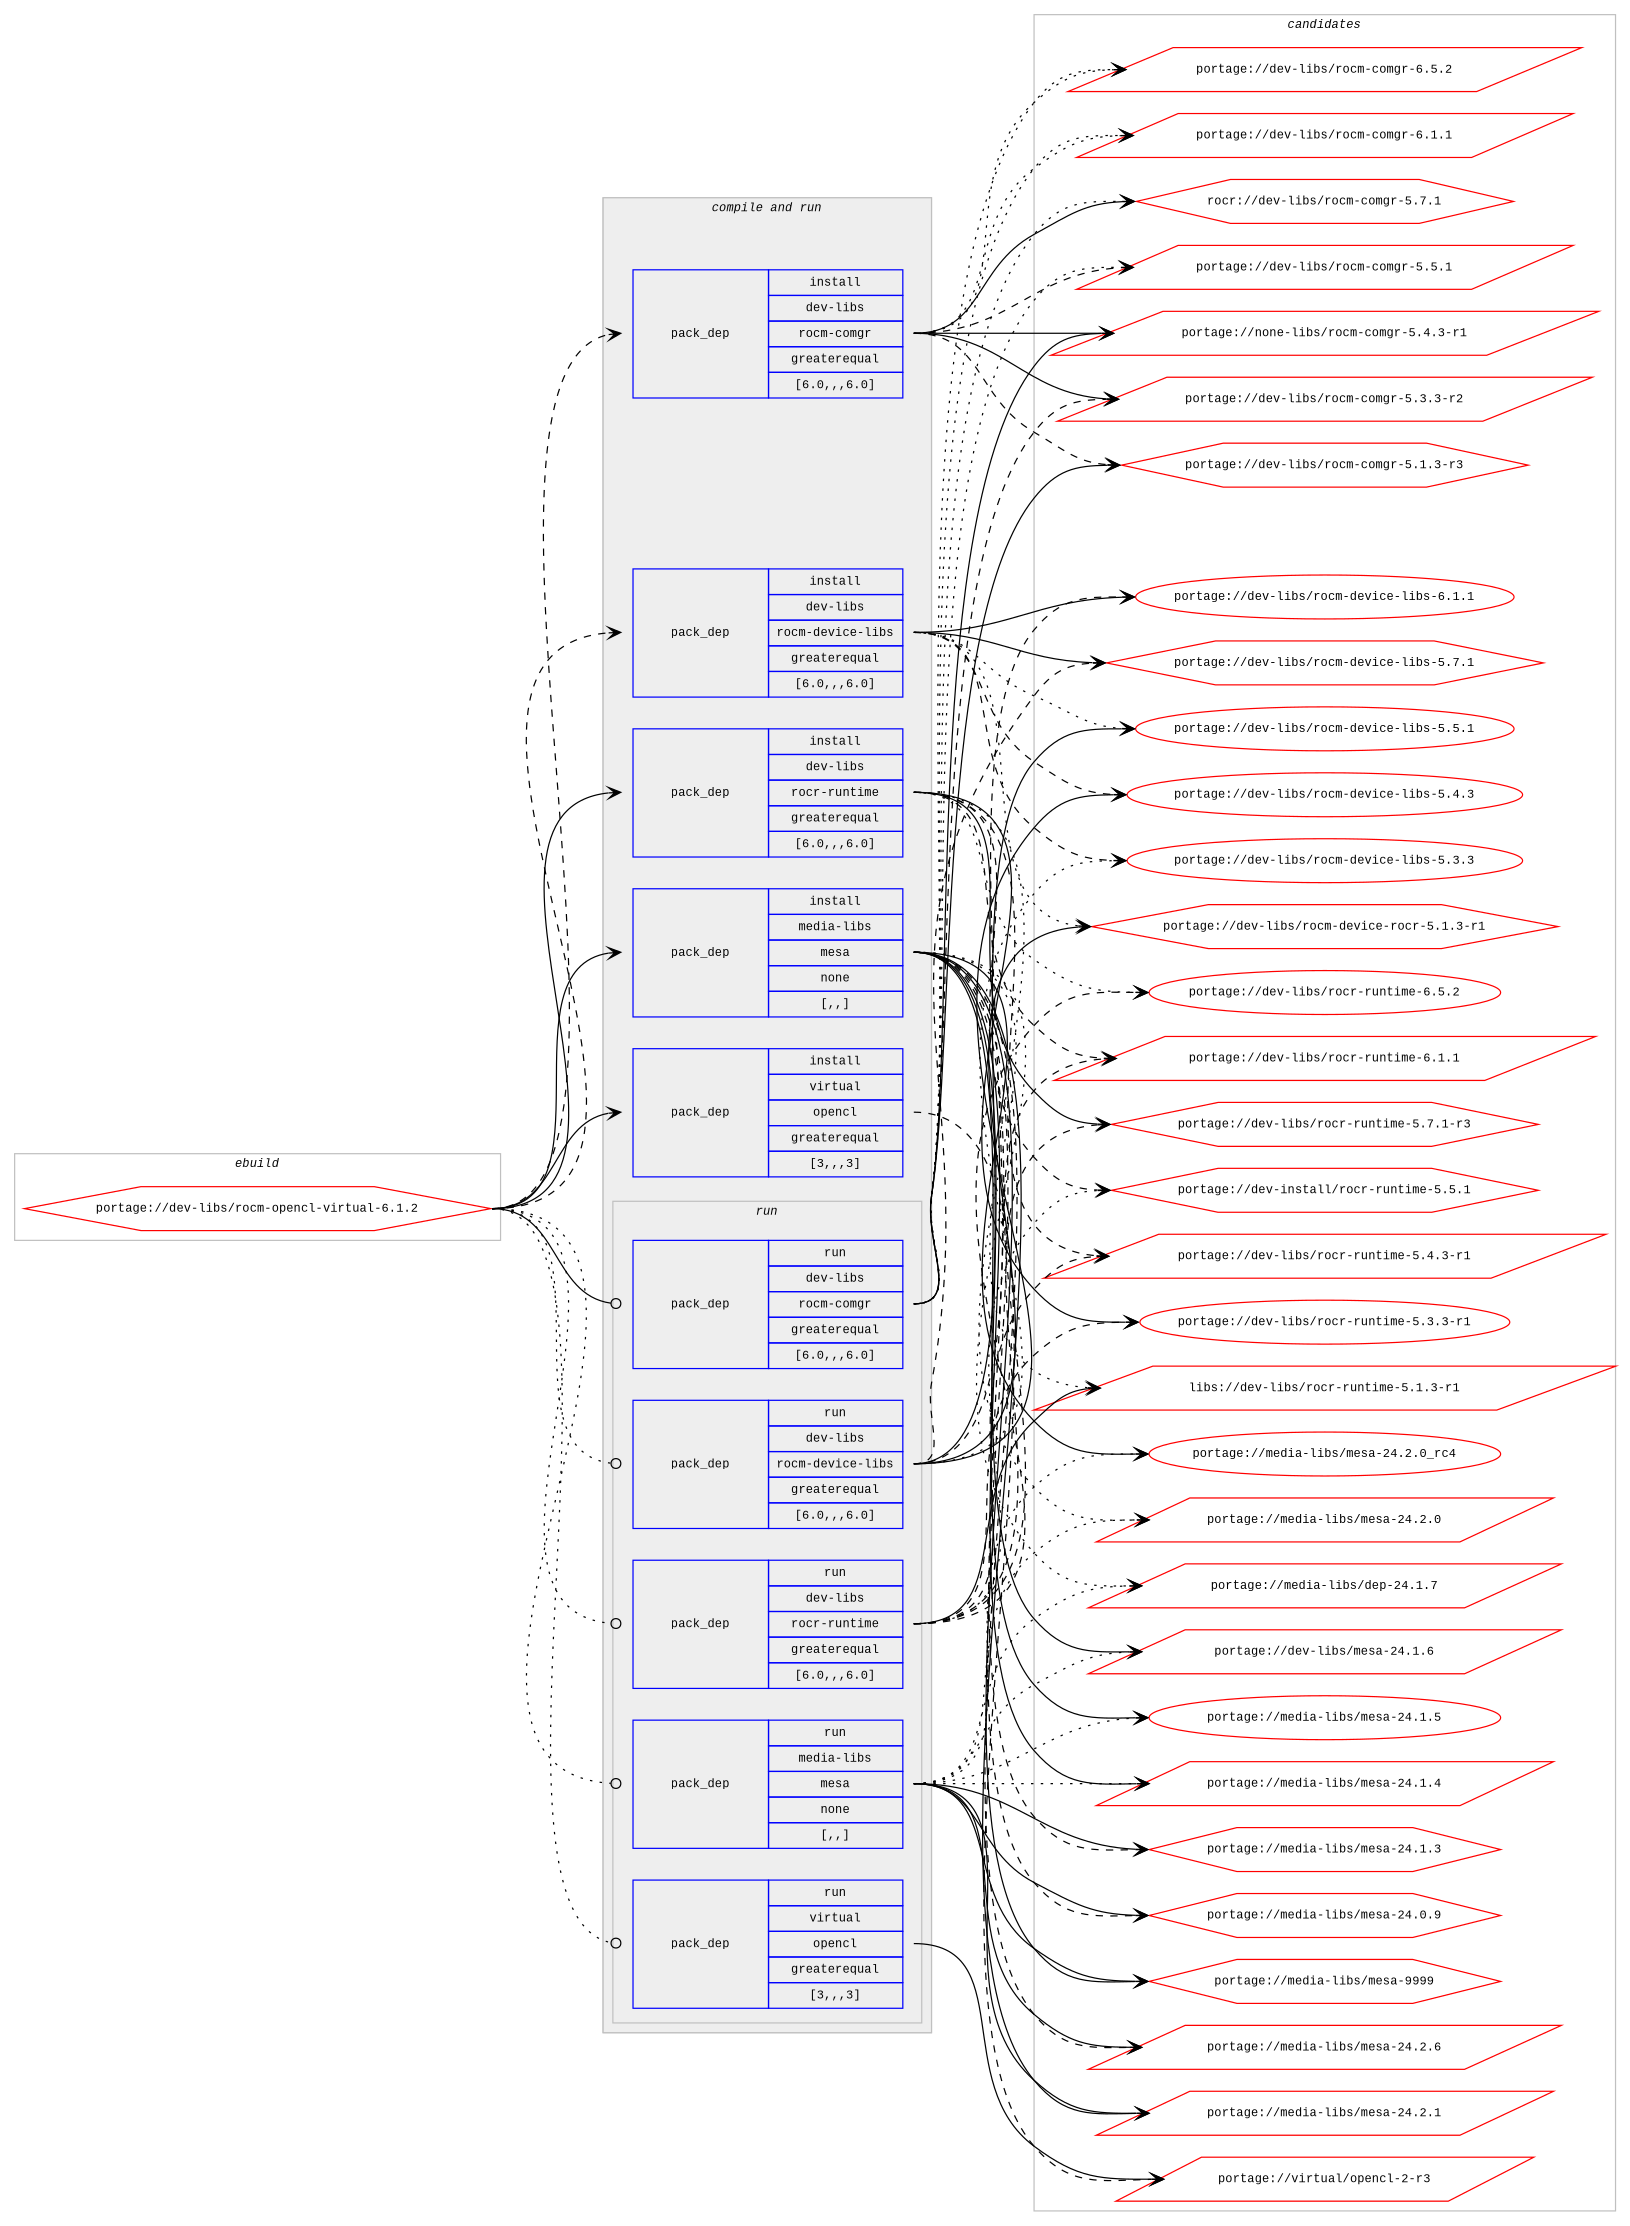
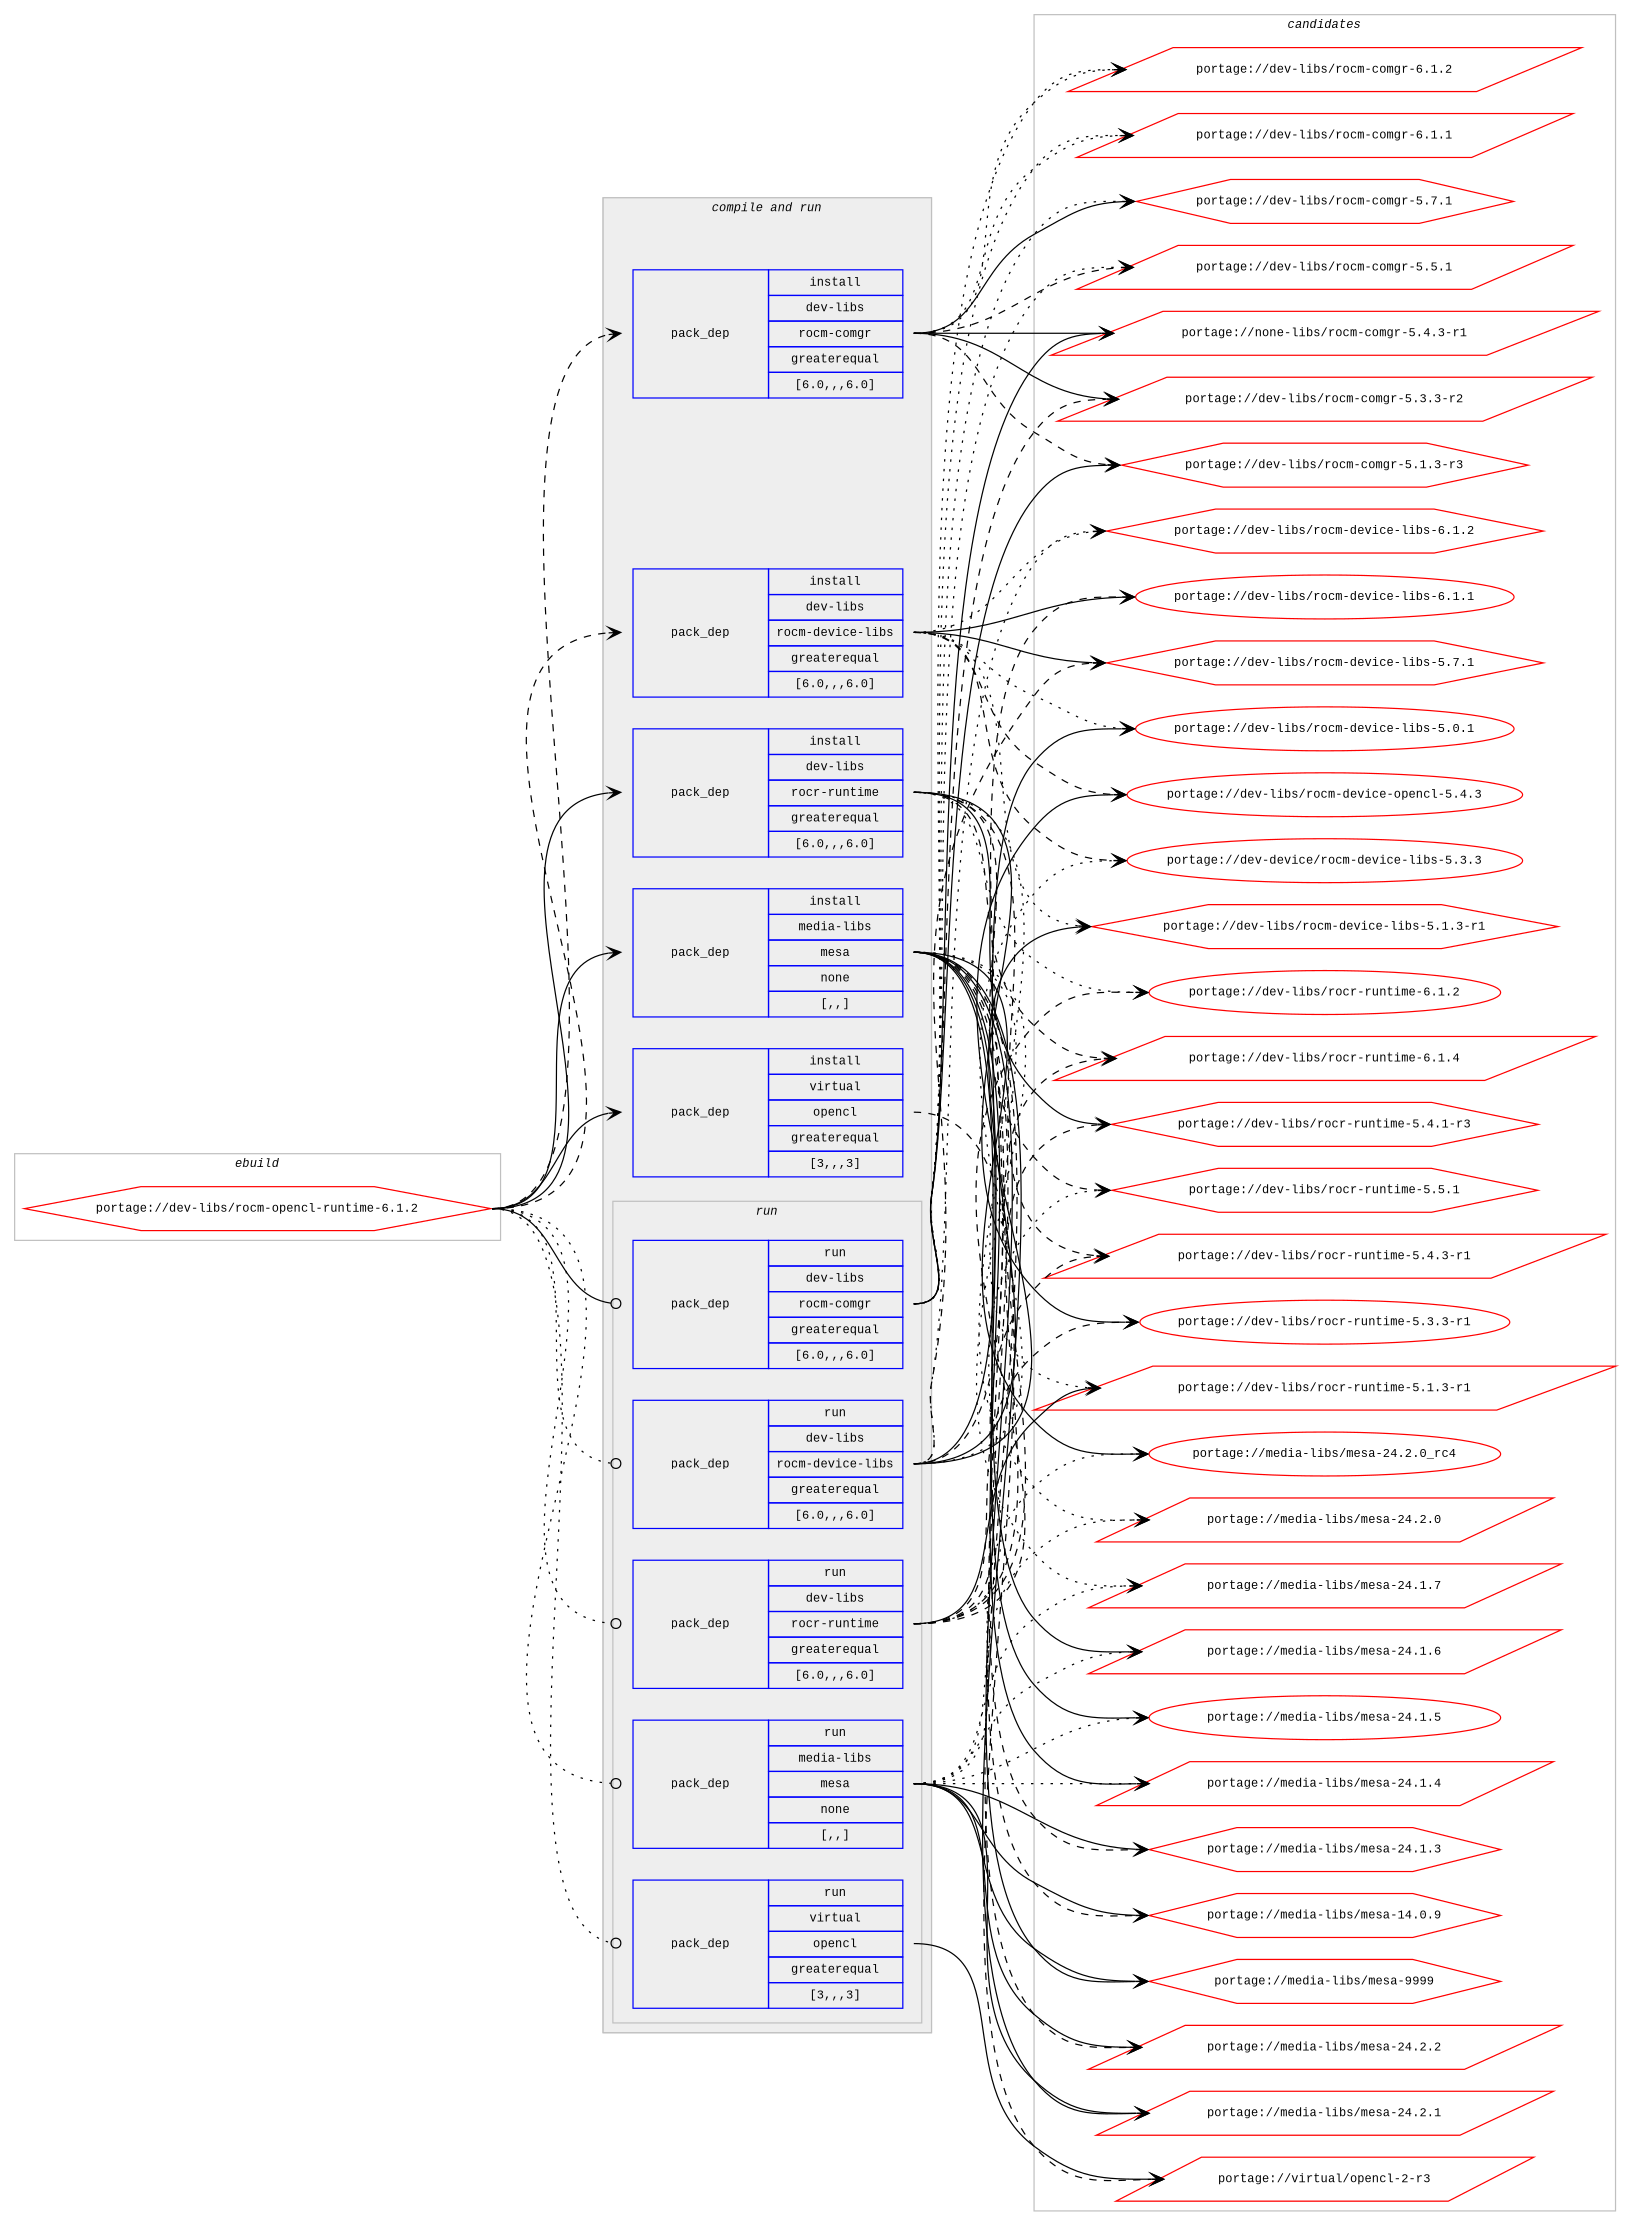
node "portage://dev-libs/rocm-comgr-6.5.2": label "portage://dev-libs/rocm-comgr-6.5.2" -> "portage://dev-libs/rocm-comgr-6.1.2"
node "rocr://dev-libs/rocm-comgr-5.7.1": label "rocr://dev-libs/rocm-comgr-5.7.1" -> "portage://dev-libs/rocm-comgr-5.7.1"
node "portage://dev-libs/rocm-device-libs-6.1.2": added
node "portage://dev-libs/rocm-device-libs-5.5.1": label "portage://dev-libs/rocm-device-libs-5.5.1" -> "portage://dev-libs/rocm-device-libs-5.0.1"
node "portage://dev-libs/rocm-device-libs-5.4.3": label "portage://dev-libs/rocm-device-libs-5.4.3" -> "portage://dev-libs/rocm-device-opencl-5.4.3"
node "portage://dev-libs/rocm-device-libs-5.3.3": label "portage://dev-libs/rocm-device-libs-5.3.3" -> "portage://dev-device/rocm-device-libs-5.3.3"
node "portage://dev-libs/rocm-device-rocr-5.1.3-r1": label "portage://dev-libs/rocm-device-rocr-5.1.3-r1" -> "portage://dev-libs/rocm-device-libs-5.1.3-r1"
node "portage://dev-libs/rocr-runtime-6.5.2": label "portage://dev-libs/rocr-runtime-6.5.2" -> "portage://dev-libs/rocr-runtime-6.1.2"
node "portage://dev-libs/rocr-runtime-6.1.1": label "portage://dev-libs/rocr-runtime-6.1.1" -> "portage://dev-libs/rocr-runtime-6.1.4"
node "portage://dev-libs/rocr-runtime-5.7.1-r3": label "portage://dev-libs/rocr-runtime-5.7.1-r3" -> "portage://dev-libs/rocr-runtime-5.4.1-r3"
node "portage://dev-install/rocr-runtime-5.5.1": label "portage://dev-install/rocr-runtime-5.5.1" -> "portage://dev-libs/rocr-runtime-5.5.1"
node "portage://dev-libs/rocm-opencl-virtual-6.1.2": label "portage://dev-libs/rocm-opencl-virtual-6.1.2" -> "portage://dev-libs/rocm-opencl-runtime-6.1.2"
node "libs://dev-libs/rocr-runtime-5.1.3-r1": label "libs://dev-libs/rocr-runtime-5.1.3-r1" -> "portage://dev-libs/rocr-runtime-5.1.3-r1"
node "portage://media-libs/dep-24.1.7": label "portage://media-libs/dep-24.1.7" -> "portage://media-libs/mesa-24.1.7"
node "portage://dev-libs/mesa-24.1.6": label "portage://dev-libs/mesa-24.1.6" -> "portage://media-libs/mesa-24.1.6"
node "portage://media-libs/mesa-24.0.9": label "portage://media-libs/mesa-24.0.9" -> "portage://media-libs/mesa-14.0.9"
node "portage://media-libs/mesa-24.2.6": label "portage://media-libs/mesa-24.2.6" -> "portage://media-libs/mesa-24.2.2"
